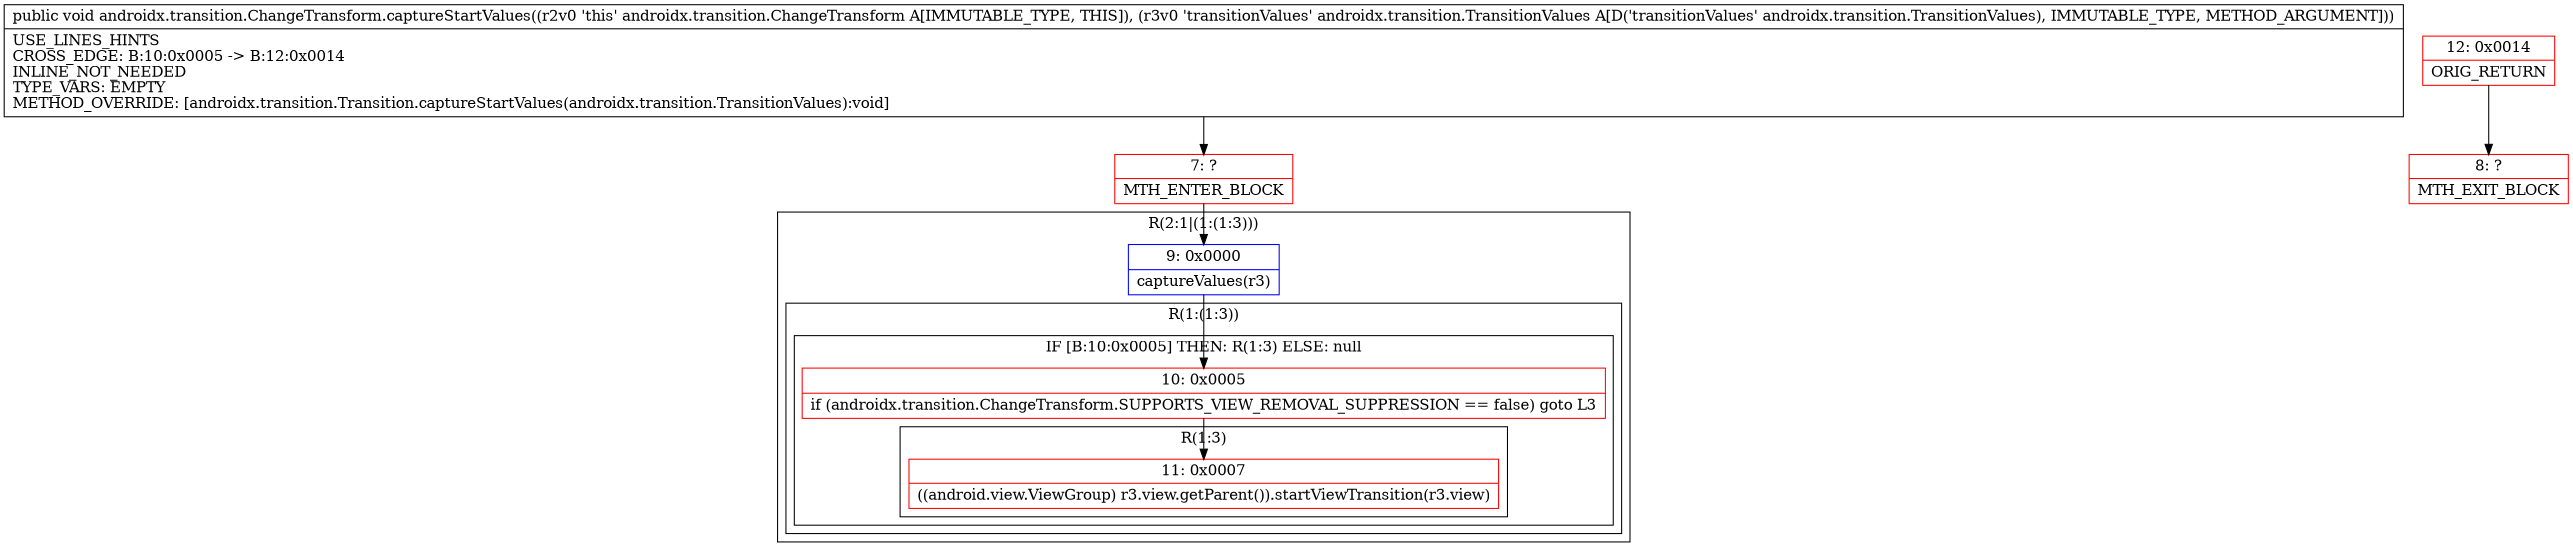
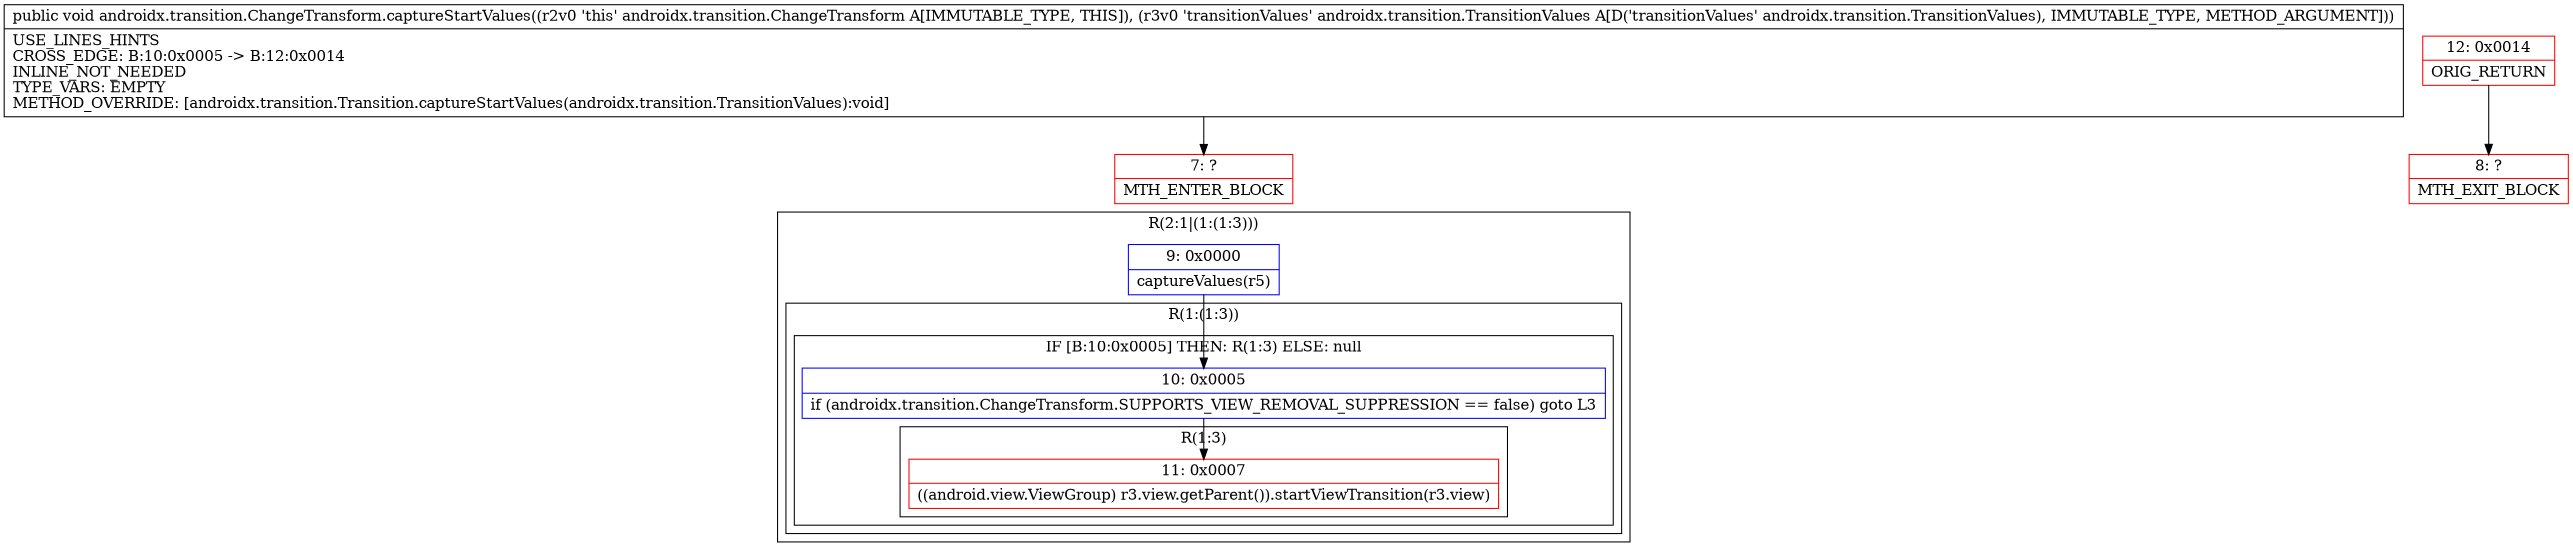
edge "7: ?" -> "9: 0x0000": removed
node "9: 0x0000": text "captureValues(r3)" -> "captureValues(r5)"
node "10: 0x0005": color red -> blue
